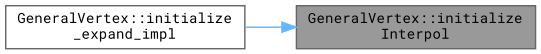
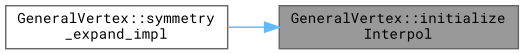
node "GeneralVertex::initialize _expand_impl": label "GeneralVertex::initialize _expand_impl" -> "GeneralVertex::symmetry _expand_impl"
